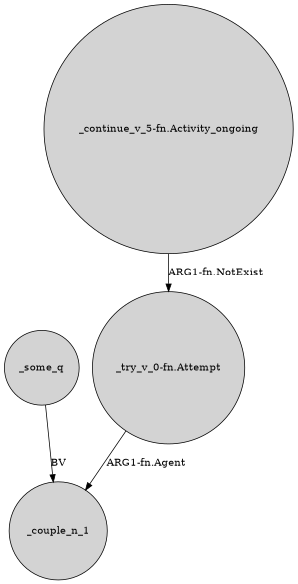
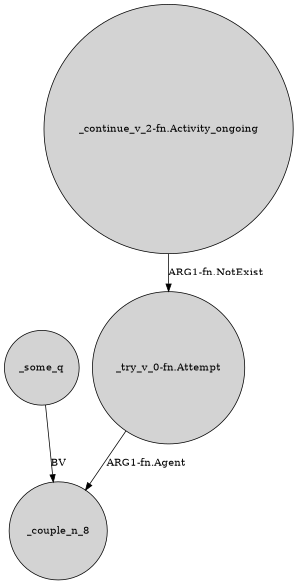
node "_continue_v_5-fn.Activity_ongoing": label "_continue_v_5-fn.Activity_ongoing" -> "_continue_v_2-fn.Activity_ongoing"
node "_couple_n_1": label "_couple_n_1" -> "_couple_n_8"
